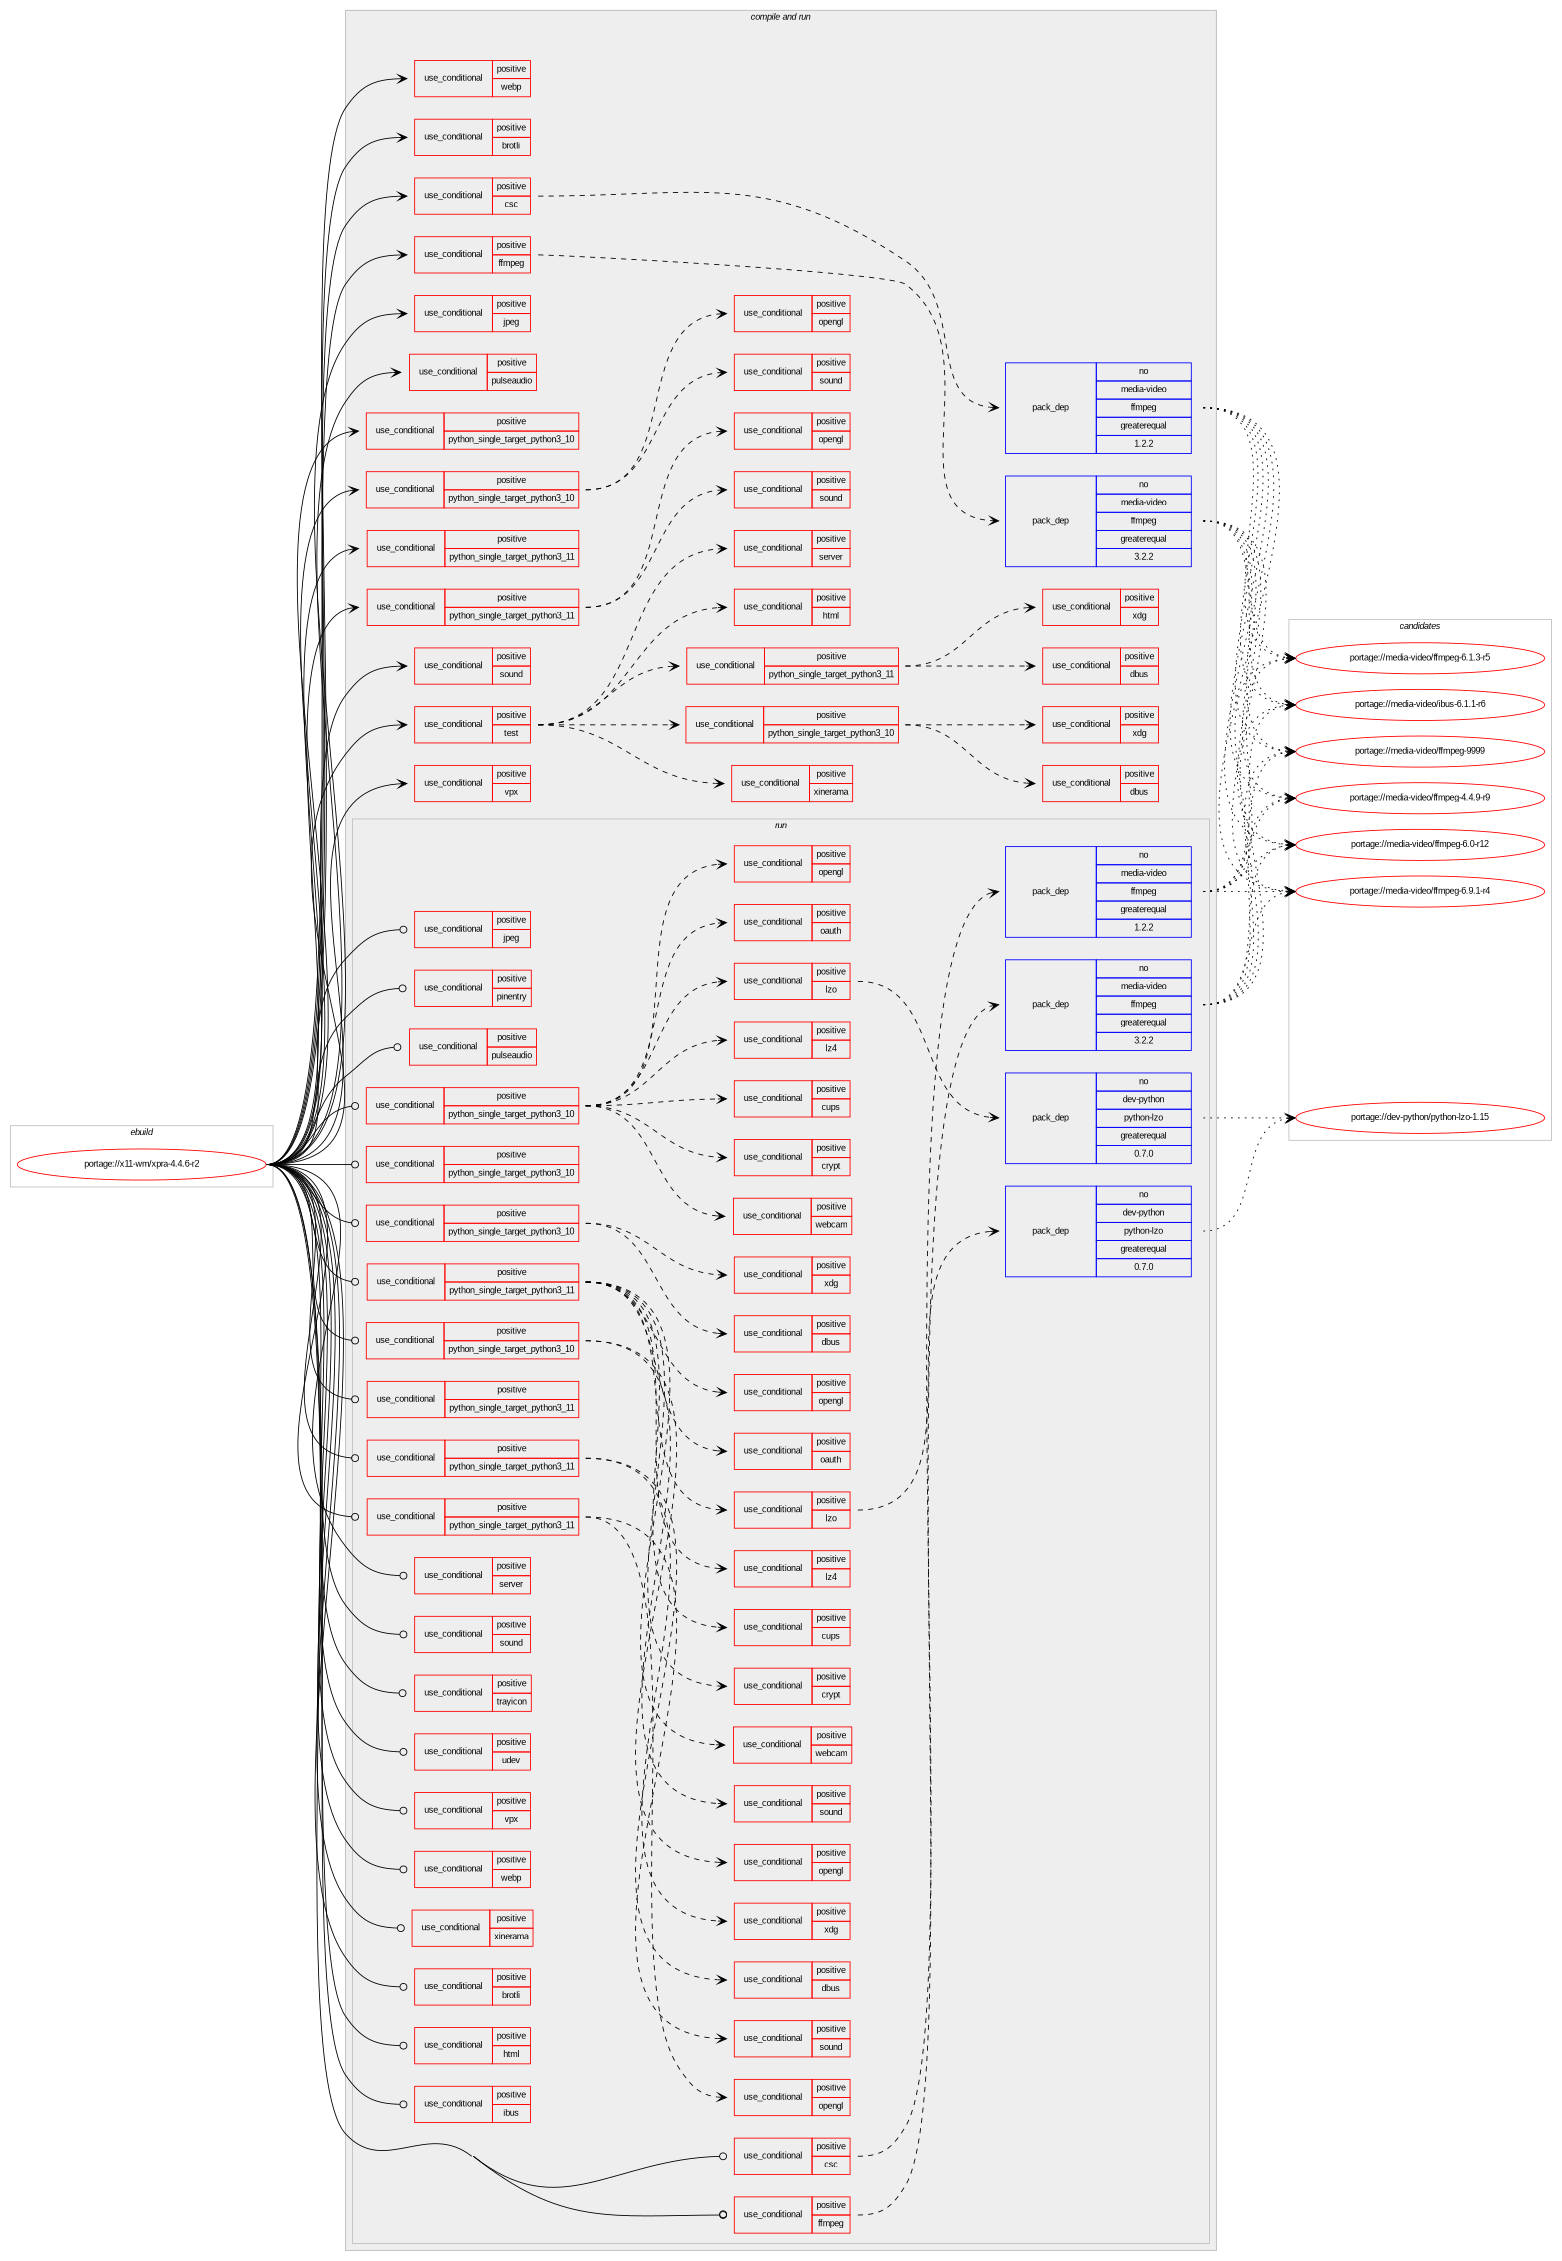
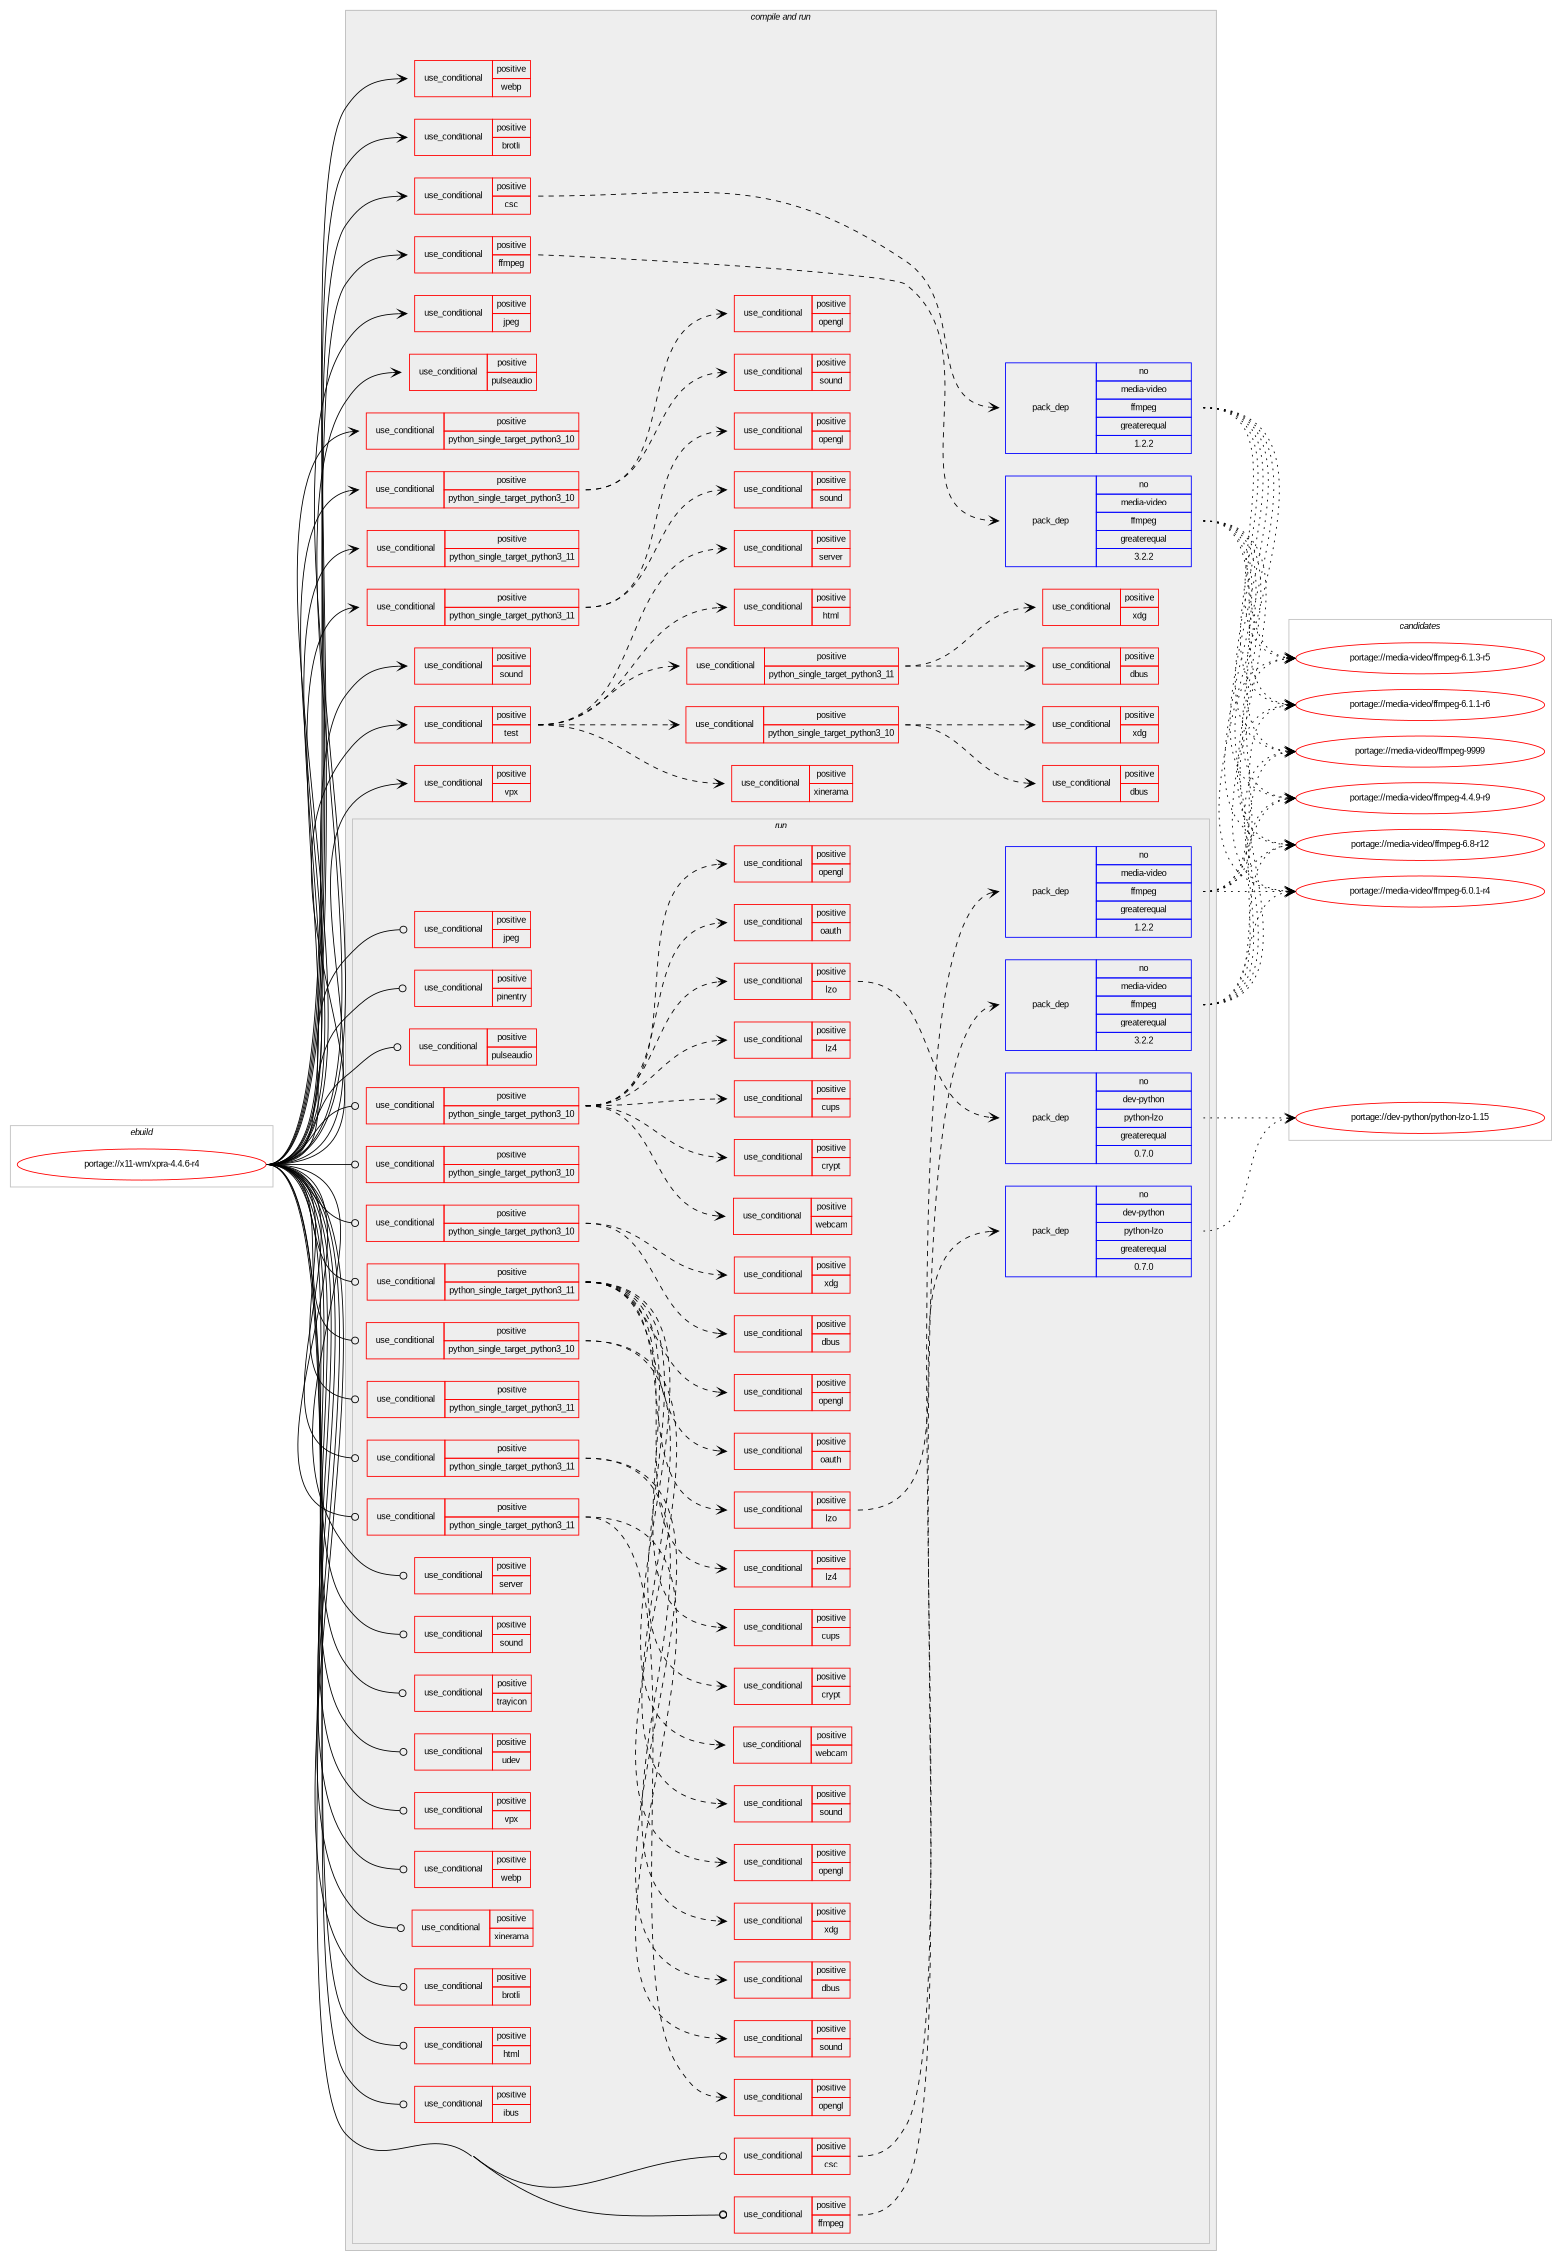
node "portage://media-video/ibus-6.1.1-r6": label "portage://media-video/ibus-6.1.1-r6" -> "portage://media-video/ffmpeg-6.1.1-r6"
node "portage://media-video/ffmpeg-6.0-r12": label "portage://media-video/ffmpeg-6.0-r12" -> "portage://media-video/ffmpeg-6.8-r12"
node "portage://media-video/ffmpeg-6.9.1-r4": label "portage://media-video/ffmpeg-6.9.1-r4" -> "portage://media-video/ffmpeg-6.0.1-r4"
node "portage://x11-wm/xpra-4.4.6-r2": label "portage://x11-wm/xpra-4.4.6-r2" -> "portage://x11-wm/xpra-4.4.6-r4"
